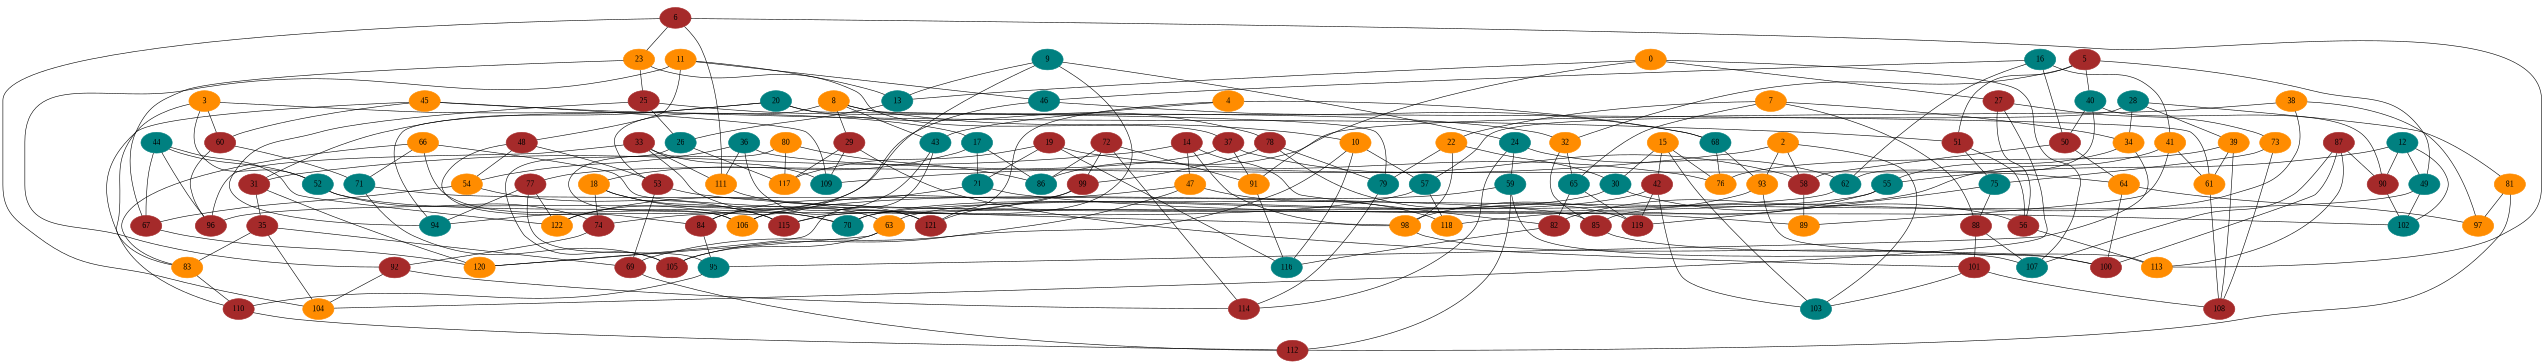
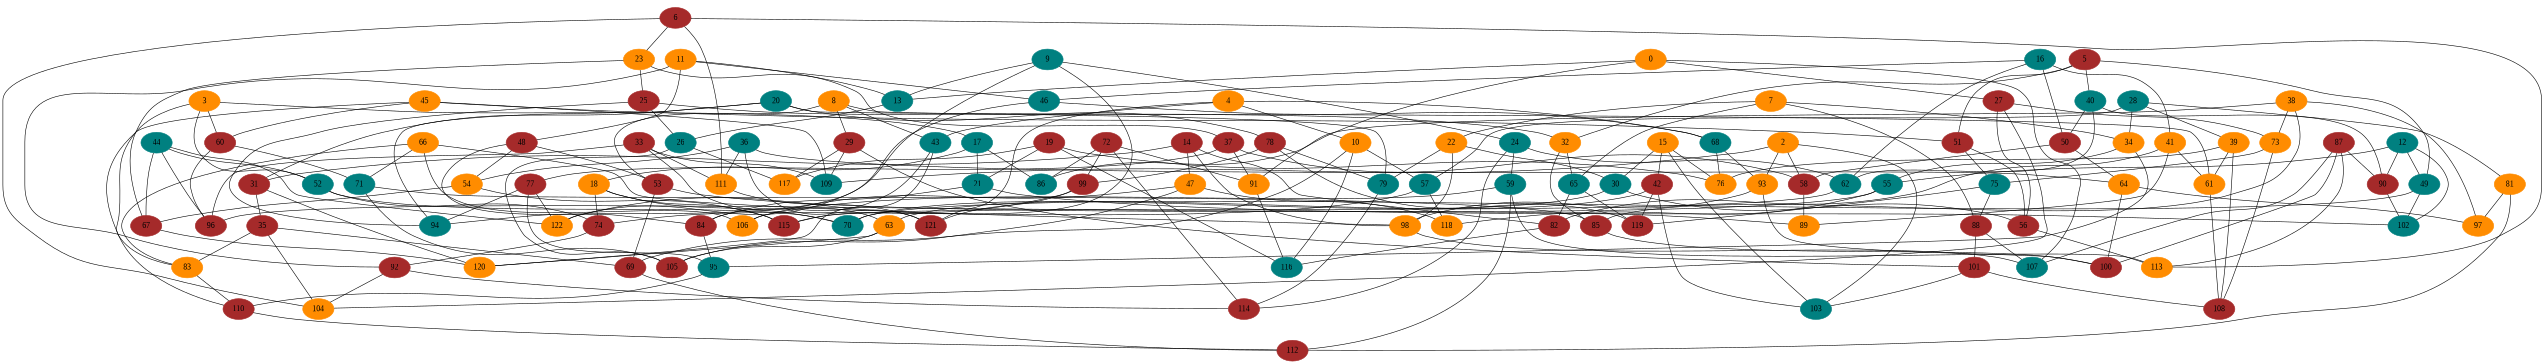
edge "38" -- "73": added
edge "8" -- "10": now "4" -- "10"
node "80": removed
